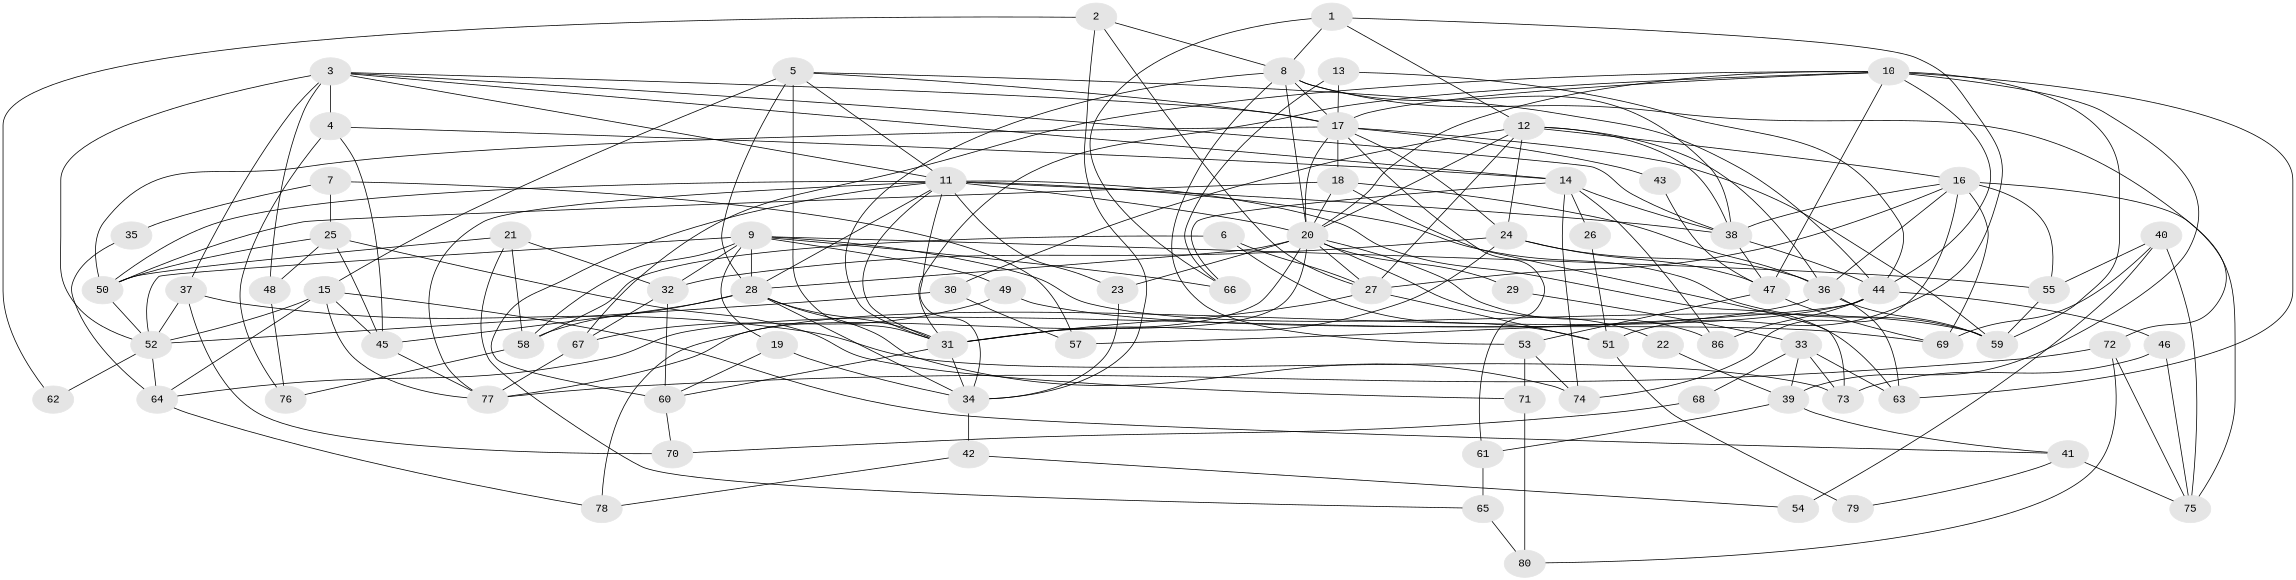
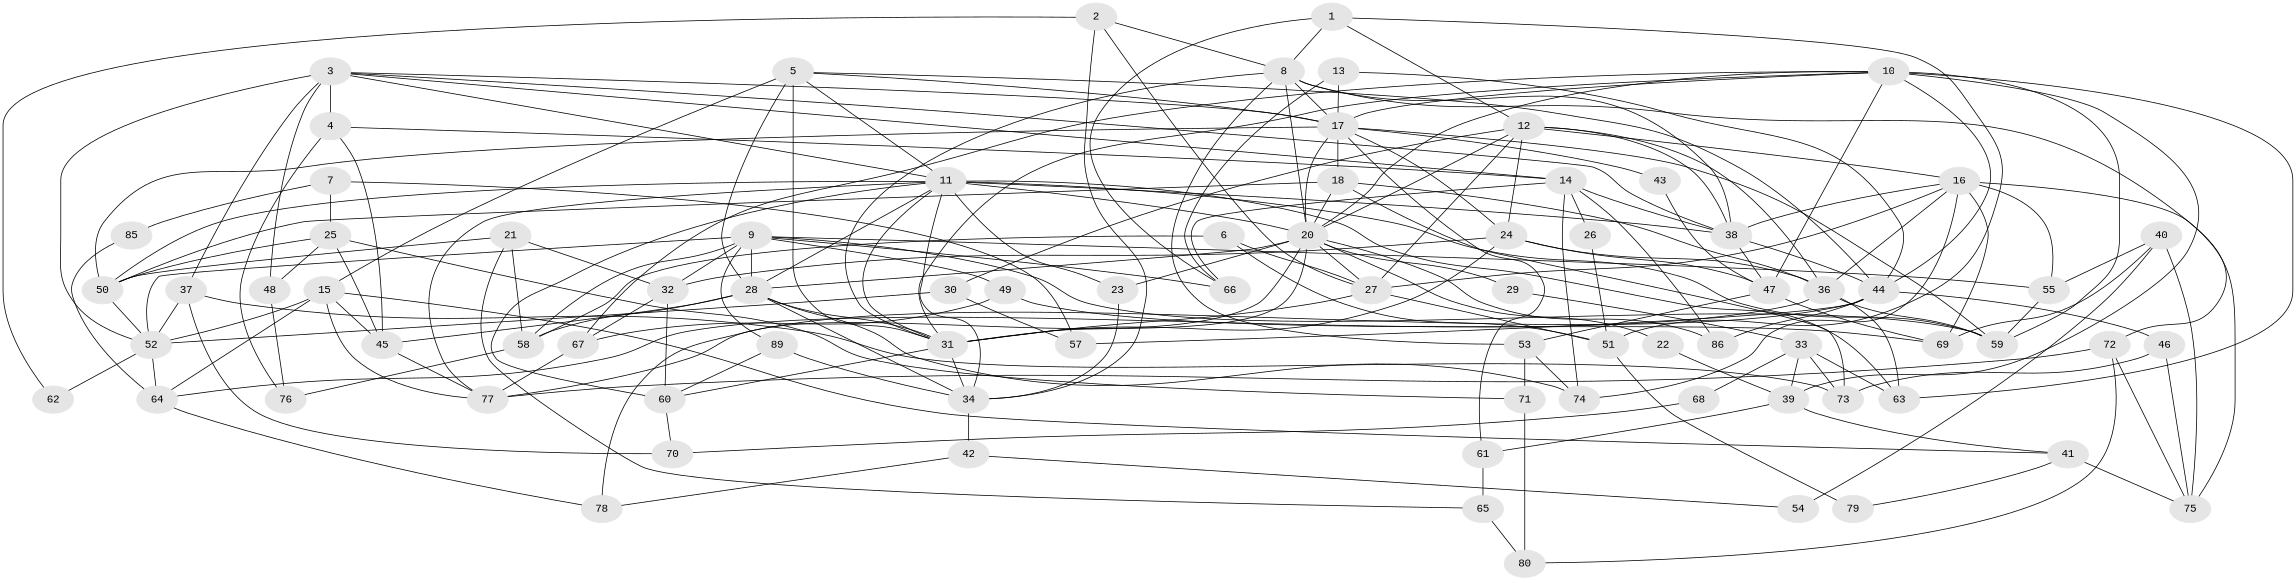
node "35": label "35" -> "85"
node "19": label "19" -> "89"
